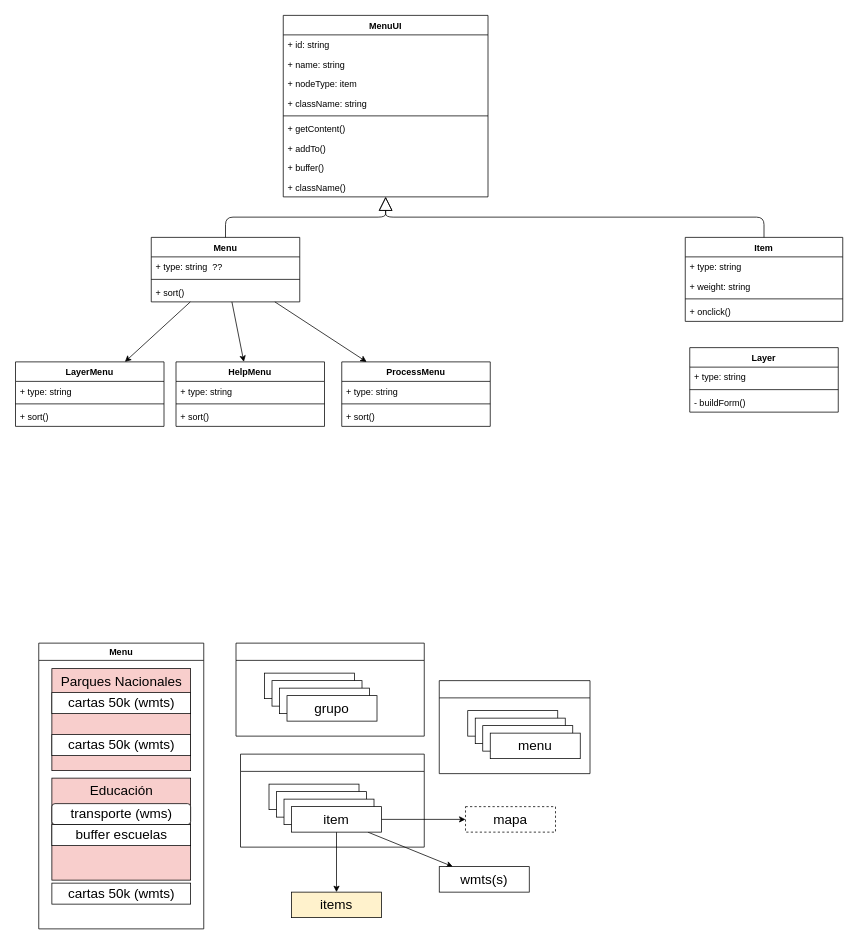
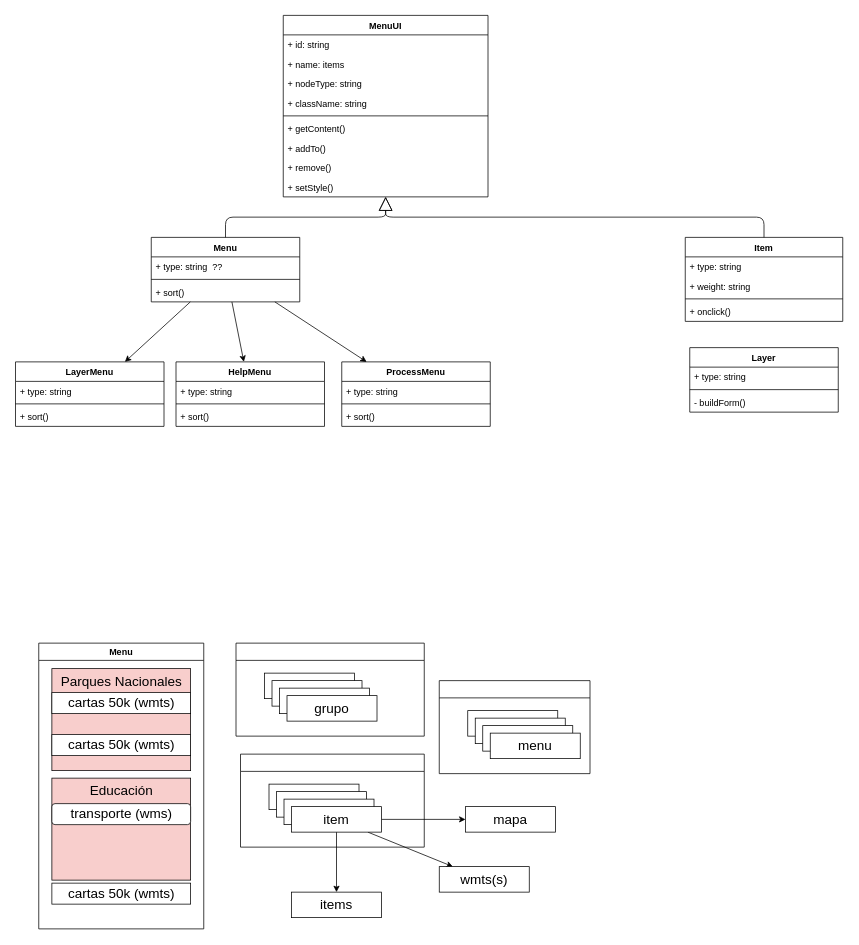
node "+ name: string": label "+ name: string" -> "+ name: items"
node "+ nodeType: item": label "+ nodeType: item" -> "+ nodeType: string"
node "+ buffer()": label "+ buffer()" -> "+ remove()"
node "+ className()": label "+ className()" -> "+ setStyle()"
node "mapa": style dashed -> solid
node "buffer escuelas": removed
node "items": fillcolor #fff2cc -> #ffffff
